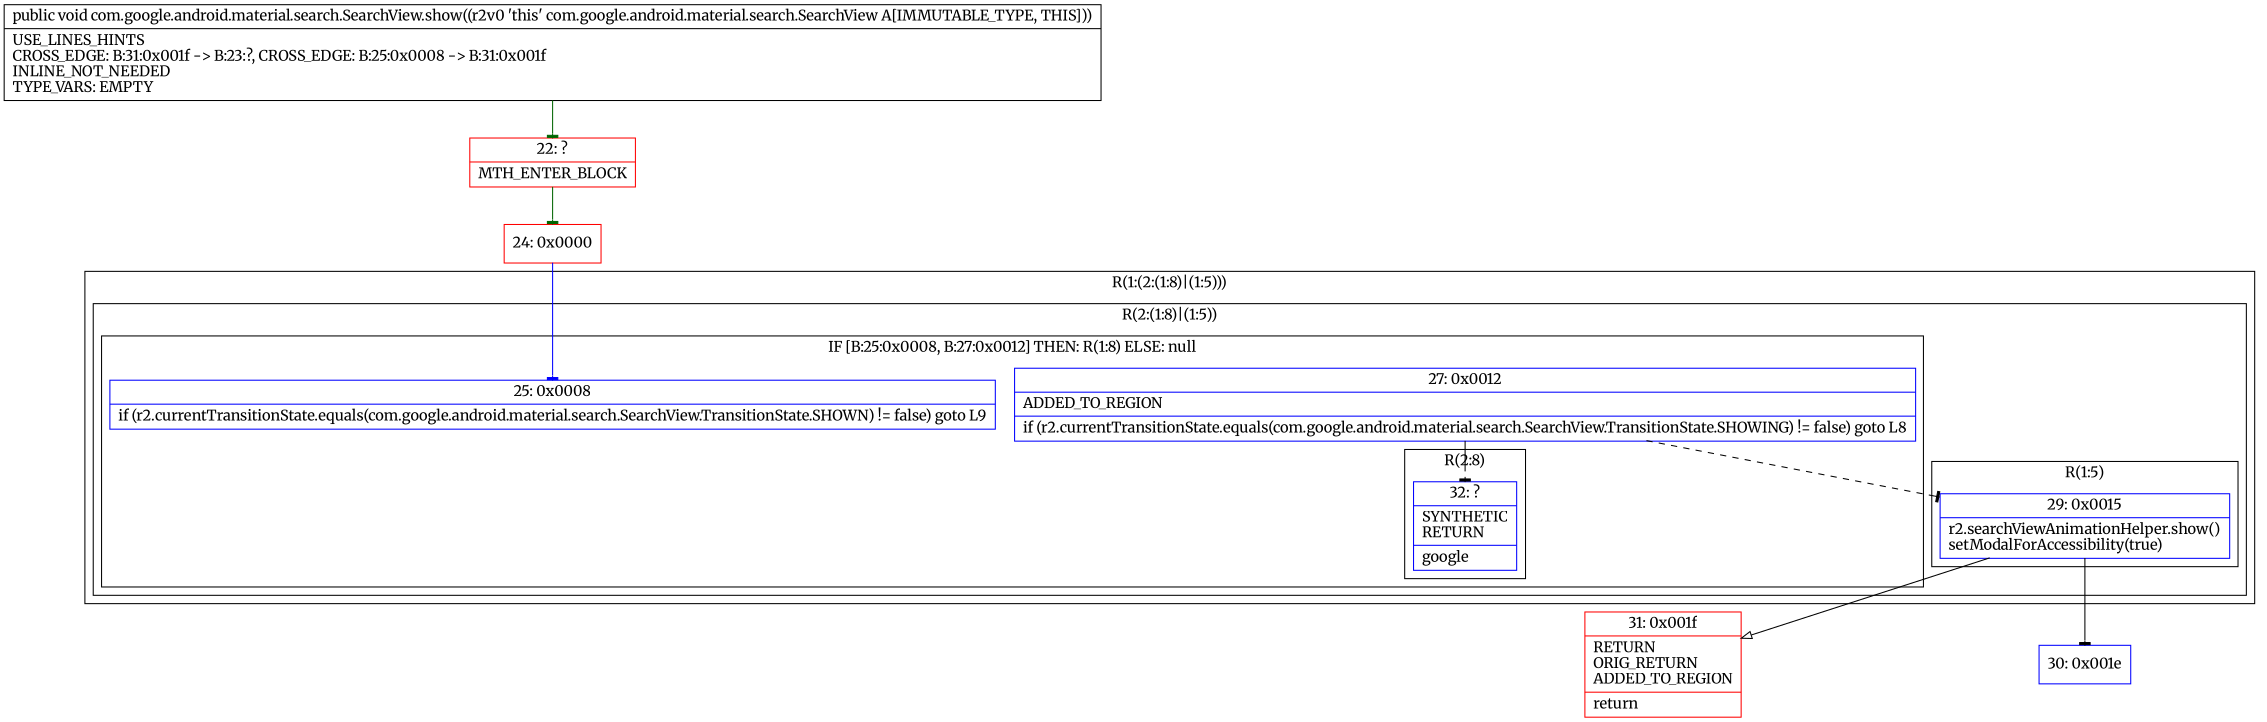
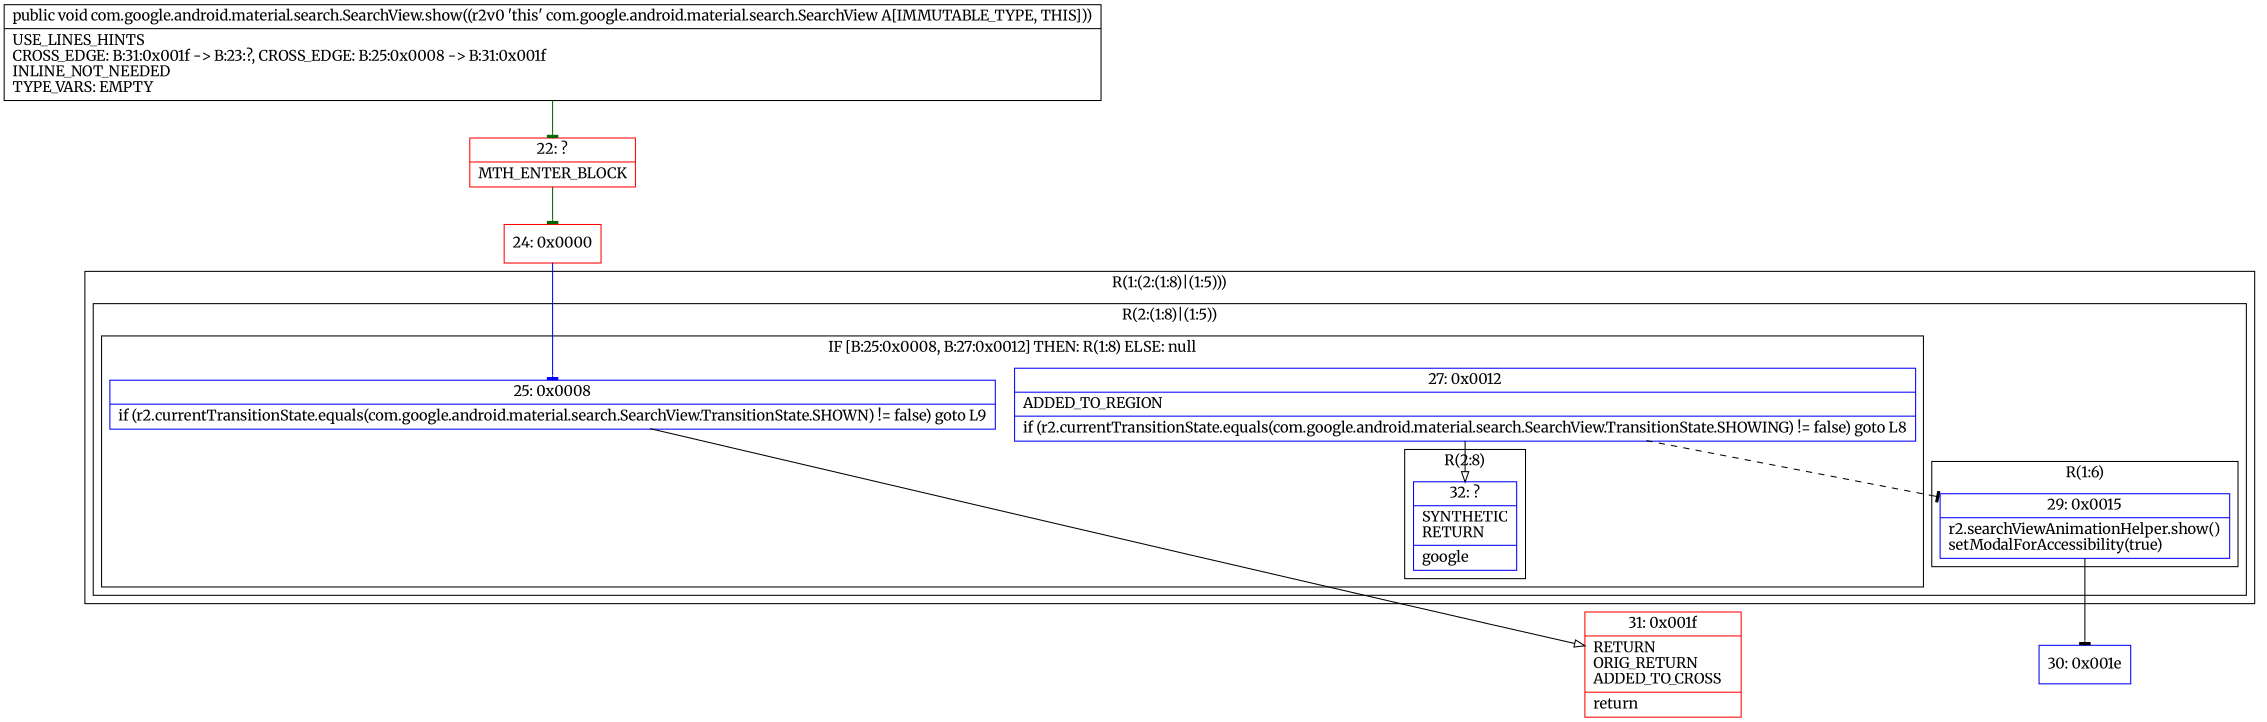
edge "27: 0x0012" -> "32: ?": arrowhead tee -> onormal
cluster "R(1:5)": label "R(1:5)" -> "R(1:6)"
edge "29: 0x0015" -> "31: 0x001f": now "25: 0x0008" -> "31: 0x001f"
node "31: 0x001f": text "ADDED_TO_REGION" -> "ADDED_TO_CROSS"
